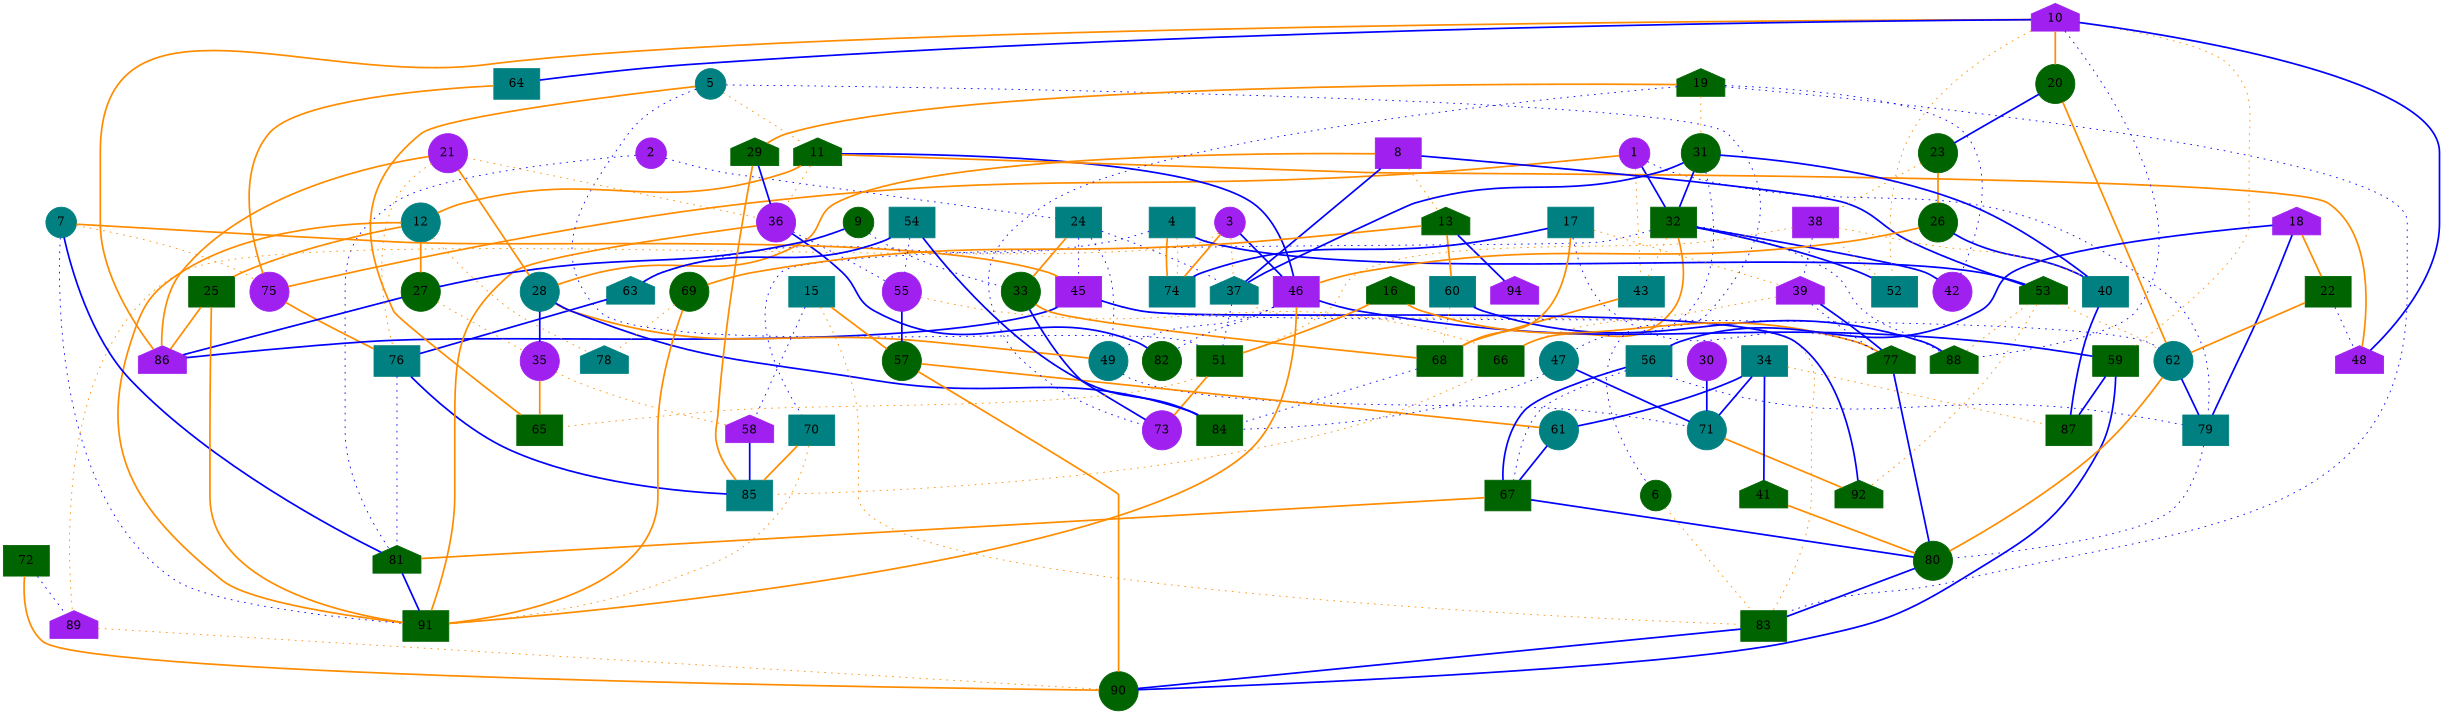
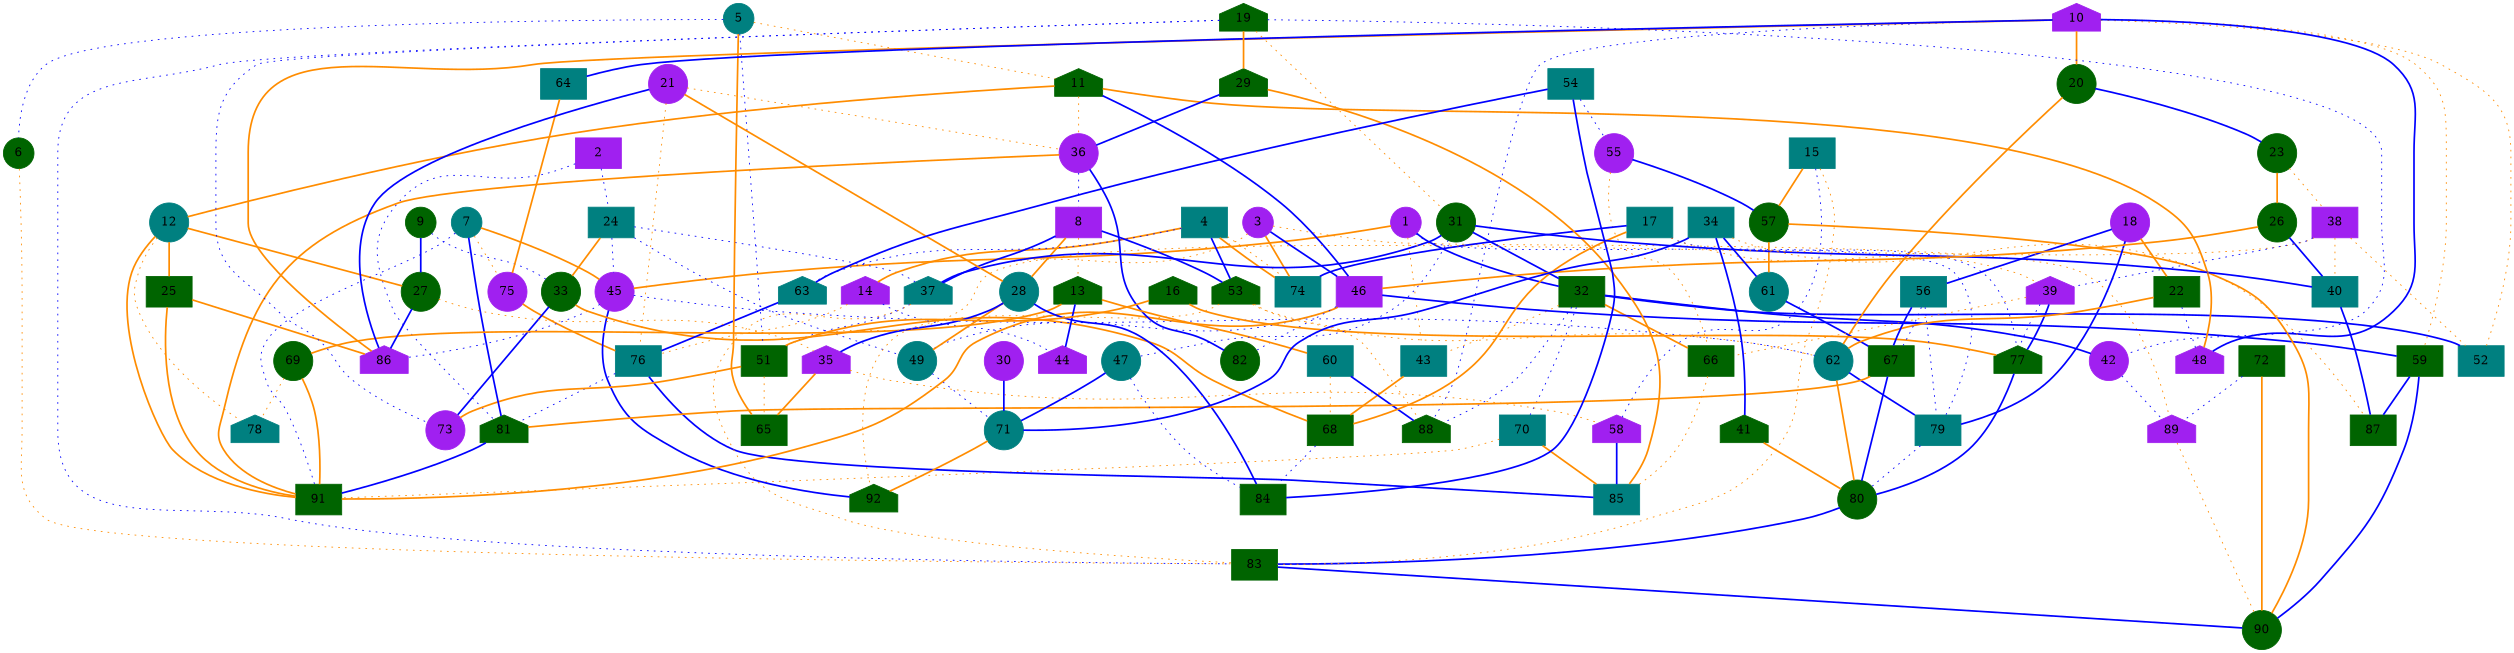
node "2": shape circle -> box
edge "1" -- "75": now "1" -- "45"
edge "21" -- "86": color darkorange -> blue
node "18": shape house -> circle
edge "36" -- "55": now "36" -- "8"
node "14": added
node "45": shape box -> circle
node "94": label "94" -> "44"
edge "45" -- "86": style bold -> dotted
node "35": shape circle -> house
edge "42" -- "89": added
